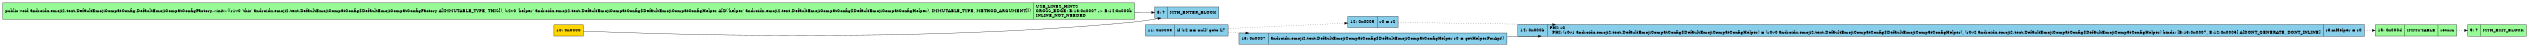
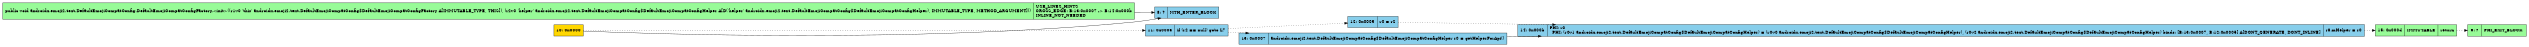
edge "10: 0x0000" -> "11: 0x0003": added
node "9: ?": text "MTH_EXIT_BLOCK" -> "PHI_EXIT_BLOCK"
